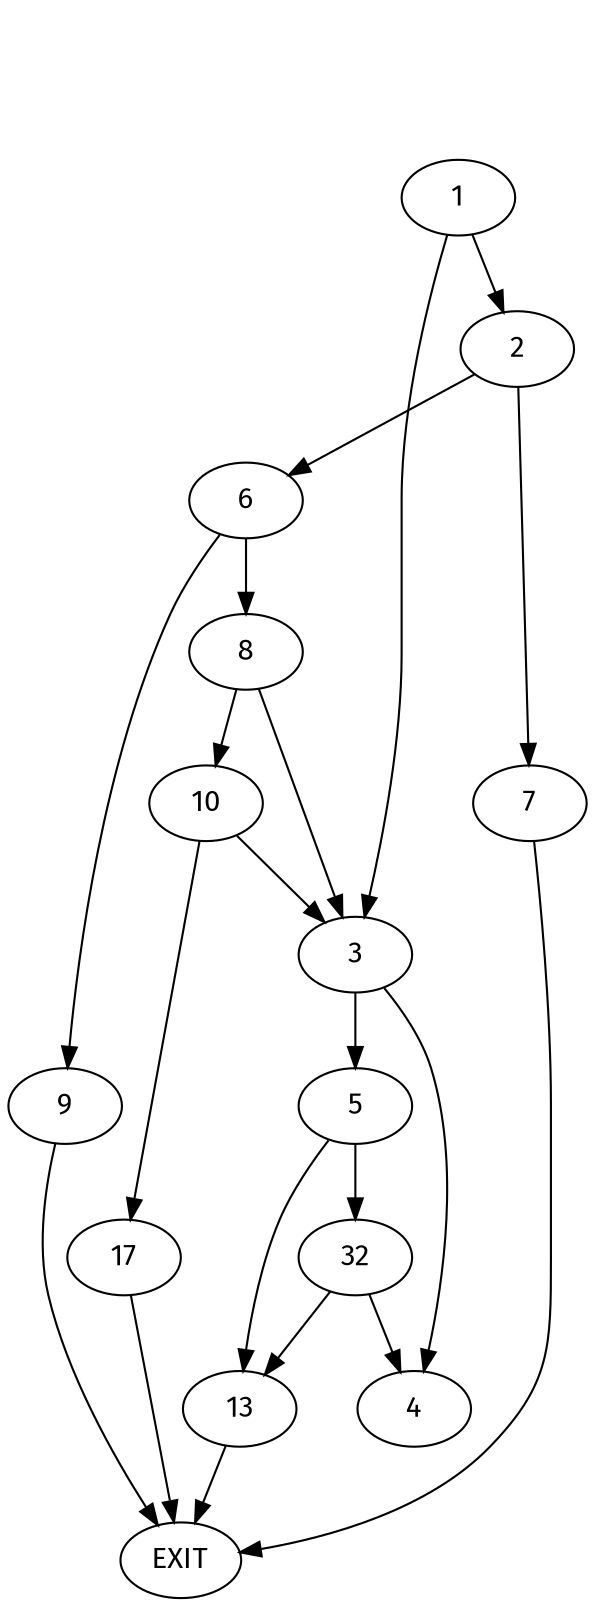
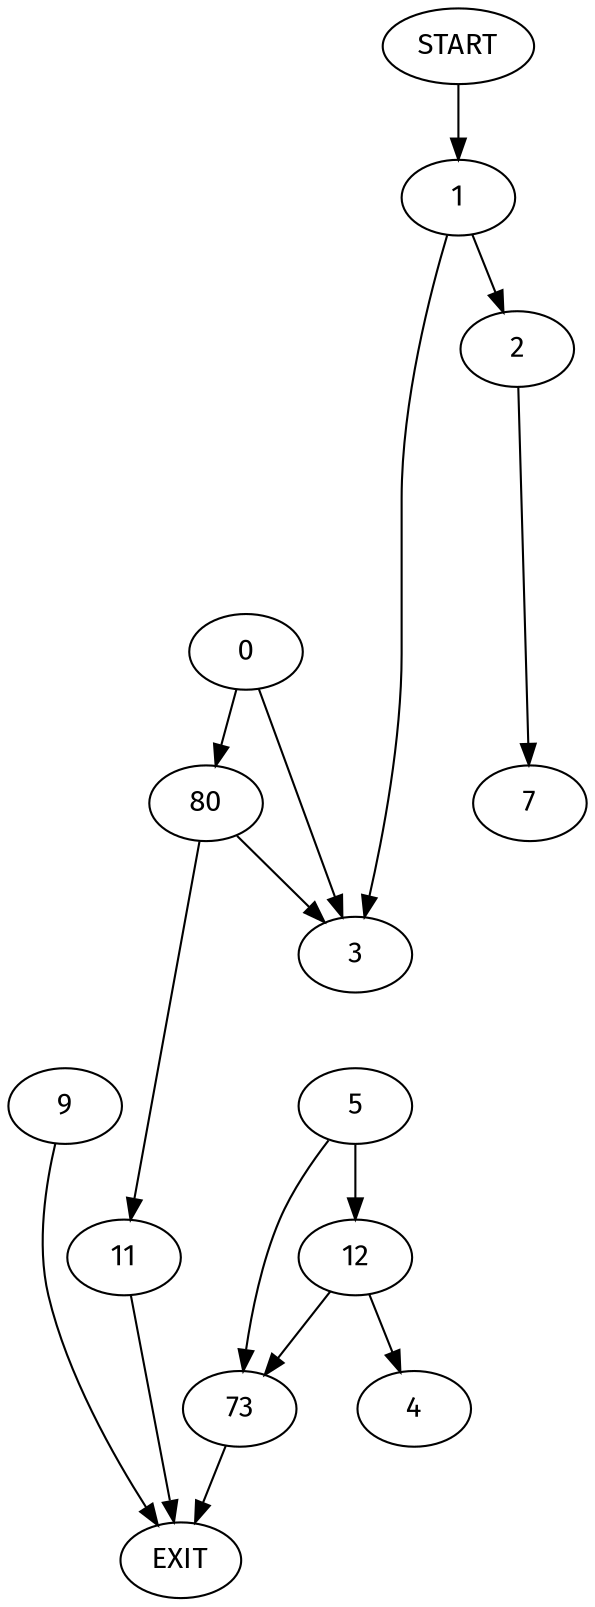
node "START": added
node "6": removed
node "8": label "8" -> "0"
node "10": label "10" -> "80"
edge "3" -> "5": removed
edge "3" -> "4": removed
node "17": label "17" -> "11"
node "32": label "32" -> "12"
edge "7" -> "EXIT": removed
node "13": label "13" -> "73"
